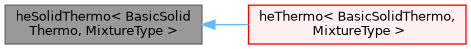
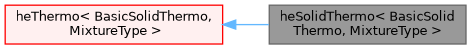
edge "heThermo< BasicSolidThermo, MixtureType >" -> "heSolidThermo< BasicSolid Thermo, MixtureType >": reversed
